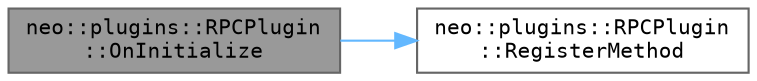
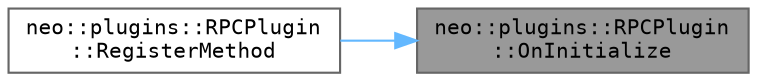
edge "neo::plugins::RPCPlugin ::OnInitialize" -> "neo::plugins::RPCPlugin ::RegisterMethod": reversed
